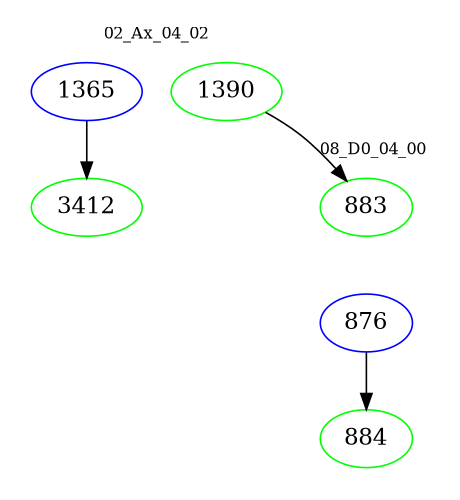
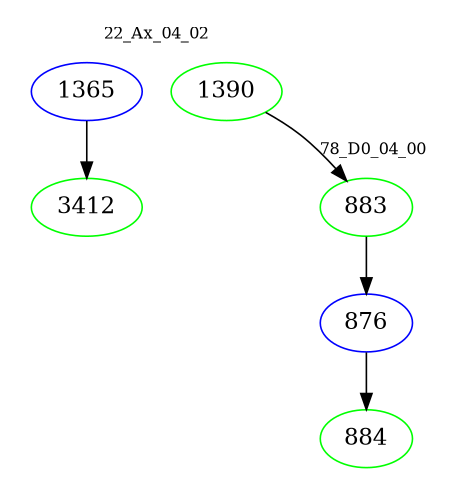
cluster "02_Ax_04_02": label "02_Ax_04_02" -> "22_Ax_04_02"
cluster "08_D0_04_00": label "08_D0_04_00" -> "78_D0_04_00"
edge "883" -> "876": added
